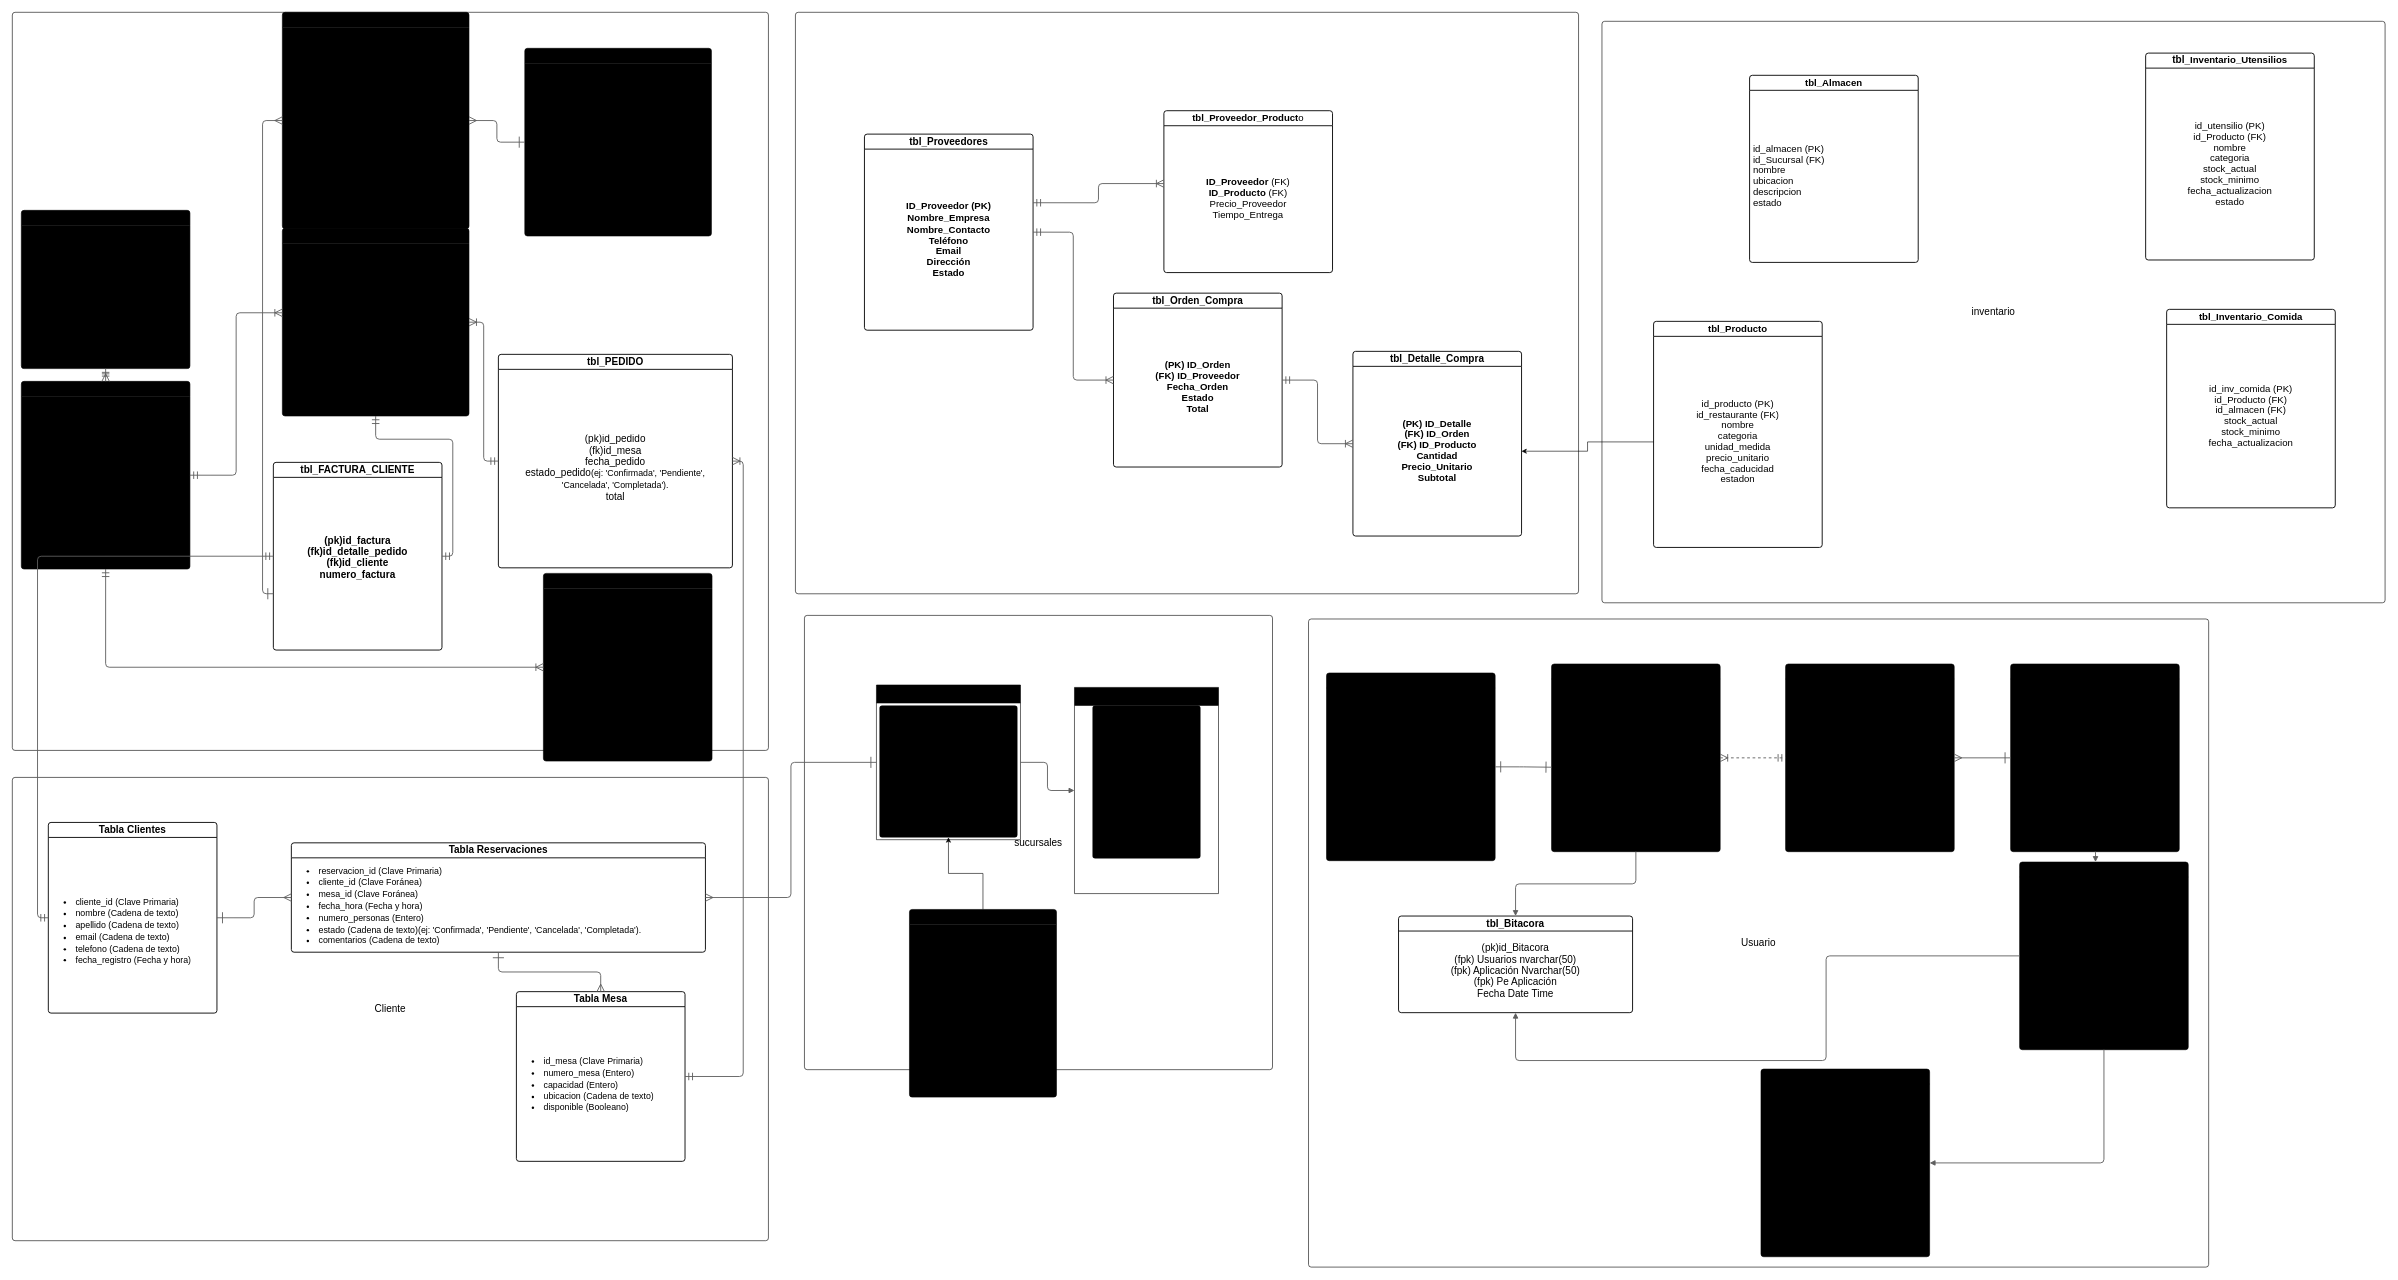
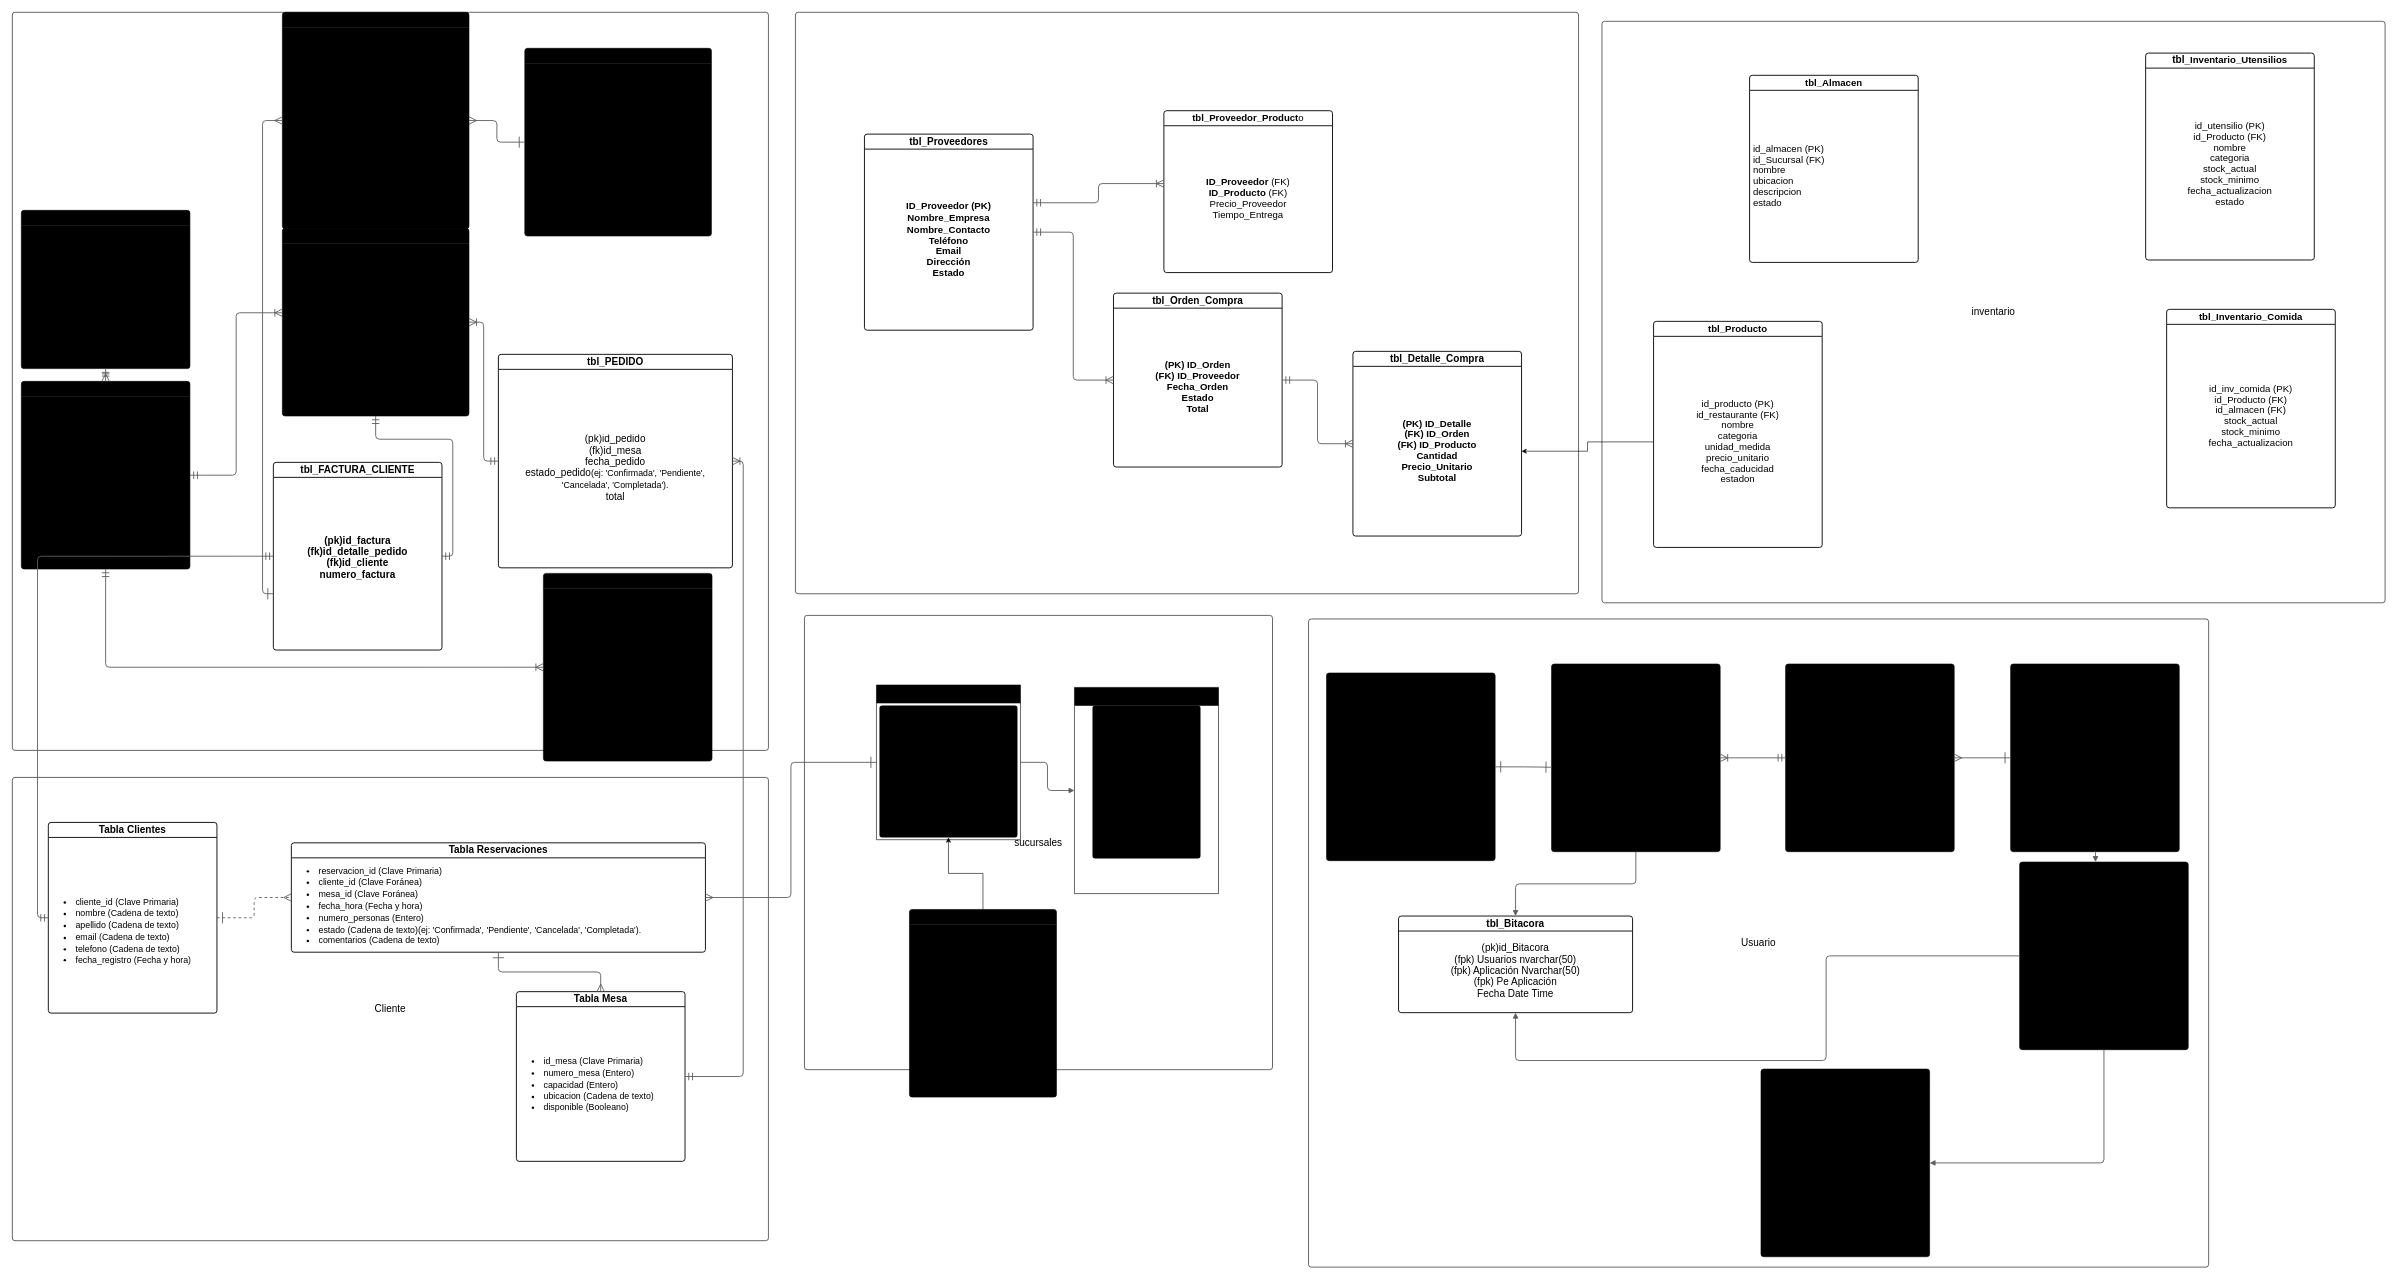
edge "tbl_Usuario" -- "tbl_Asignación_Perfiles": style dashed -> solid
edge "Tabla Reservaciones" -- "Tabla Clientes": style solid -> dashed
